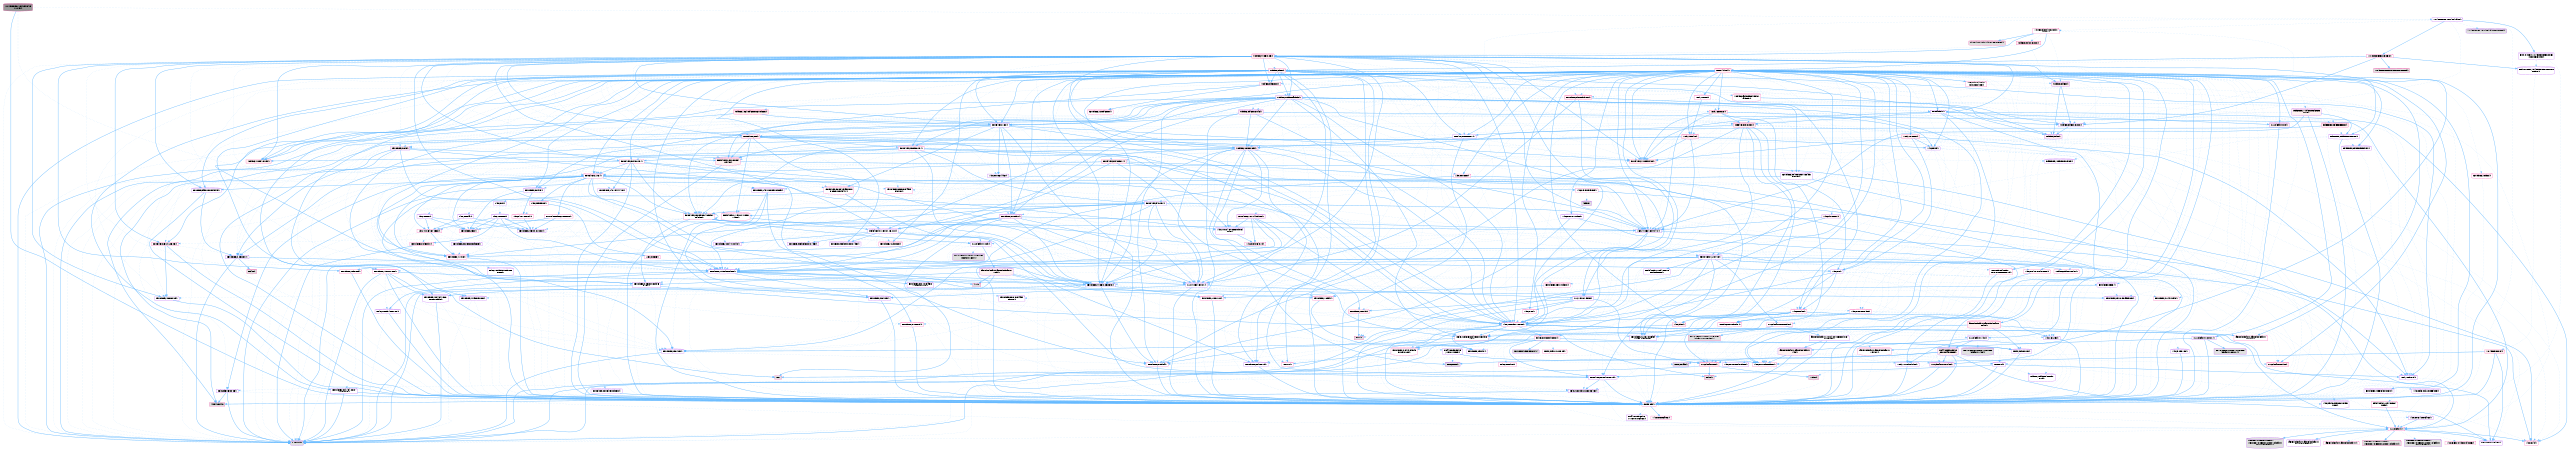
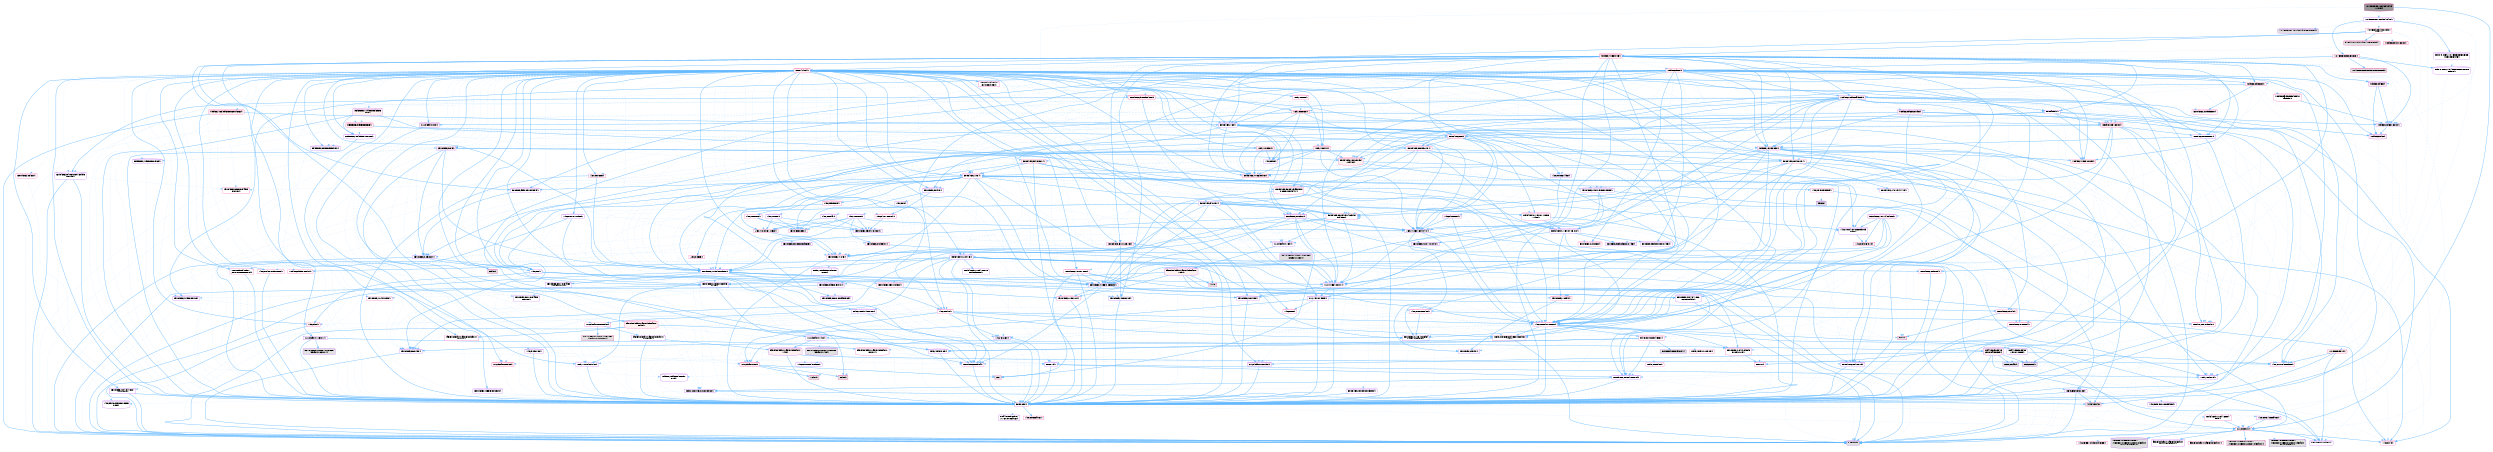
node "EnumClassFlags/HeapSort.h": label "EnumClassFlags/HeapSort.h" -> "Algo/HeapSort.h"
node "Templates/Decay.h": label "Templates/Decay.h" -> "Templates/ObjectVersion.h"
node "GenericPlatform/IntrusiveUnsetOptional Properties.h": label "GenericPlatform/IntrusiveUnsetOptional Properties.h" -> "GenericPlatform/GenericPlatform Properties.h"
edge "Concepts/GetTypeHashable.h" -> "CoreTypes.h": now "Traits/ElementType.h" -> "CoreTypes.h"
